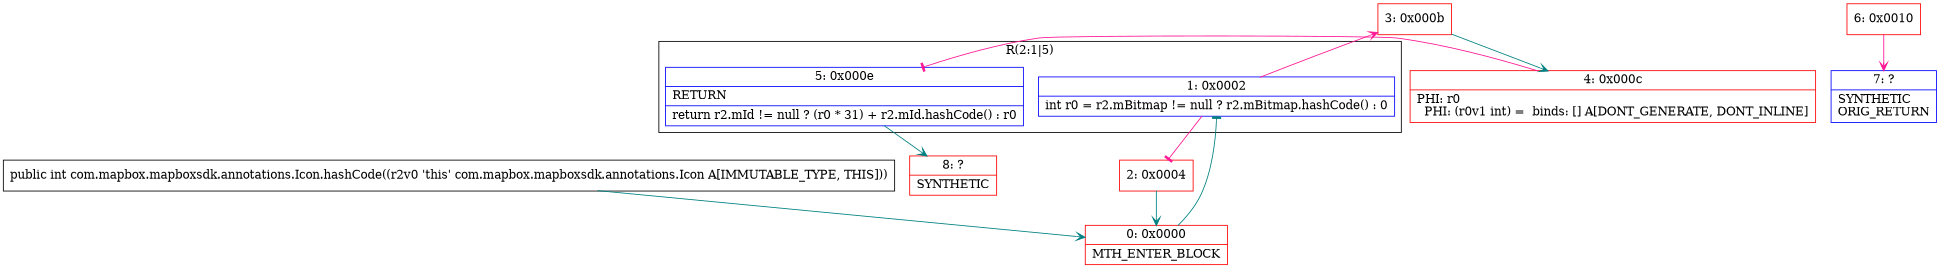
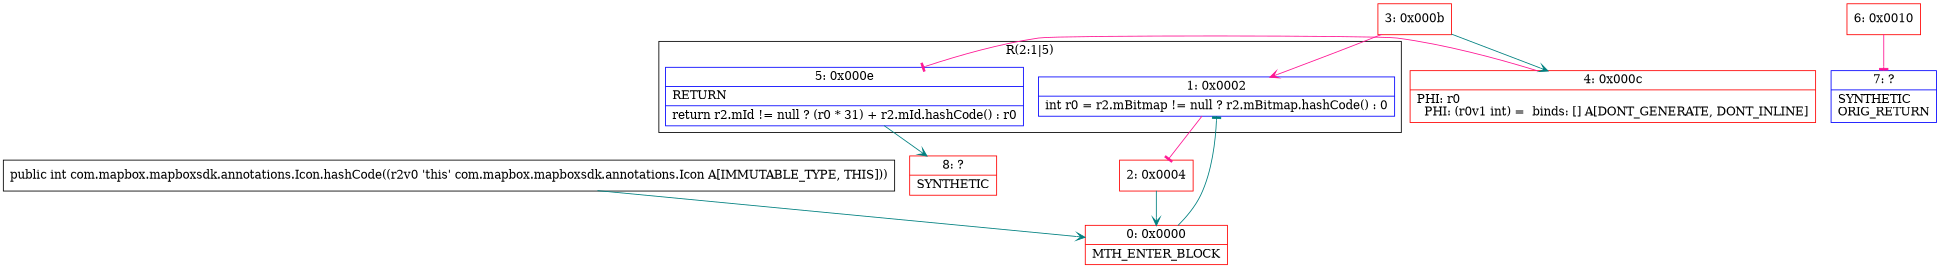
edge "6: 0x0010" -> "7: ?": arrowhead vee -> tee
edge "1: 0x0002" -> "3: 0x000b": reversed
